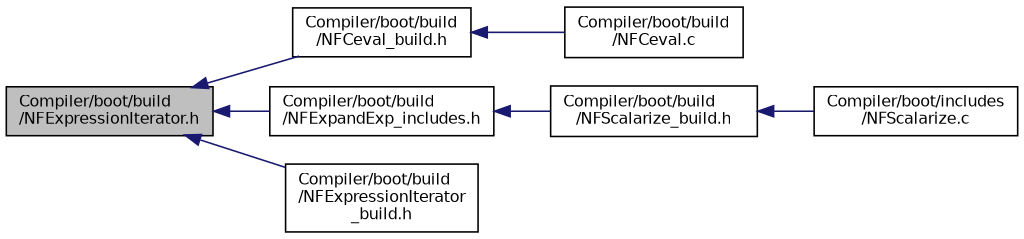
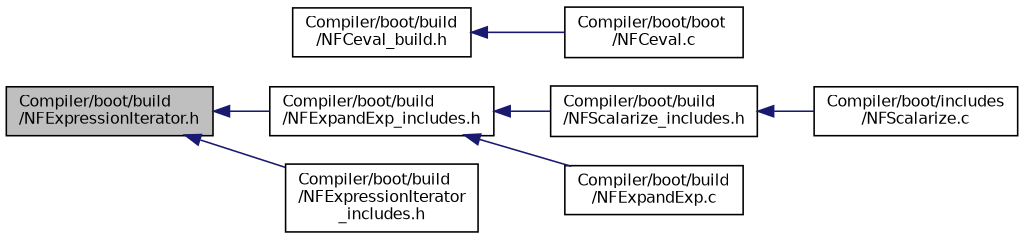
node "Compiler/boot/build /NFCeval.c": label "Compiler/boot/build /NFCeval.c" -> "Compiler/boot/boot /NFCeval.c"
edge "Compiler/boot/build /NFCeval_build.h" -> "Compiler/boot/build /NFExpressionIterator.h": removed
node "Compiler/boot/build /NFScalarize_build.h": label "Compiler/boot/build /NFScalarize_build.h" -> "Compiler/boot/build /NFScalarize_includes.h"
node "Compiler/boot/build /NFExpandExp.c": added
node "Compiler/boot/build /NFExpressionIterator _build.h": label "Compiler/boot/build /NFExpressionIterator _build.h" -> "Compiler/boot/build /NFExpressionIterator _includes.h"
